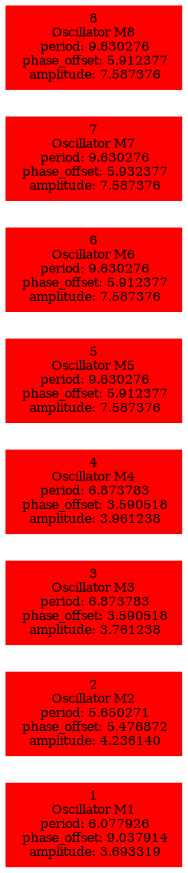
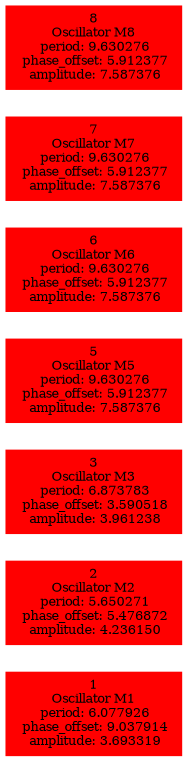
node "7": text "phase_offset: 5.932377" -> "phase_offset: 5.912377"
node "4": removed
node "3": text "amplitude: 3.761238" -> "amplitude: 3.961238"
node "2": text "amplitude: 4.236140" -> "amplitude: 4.236150"
